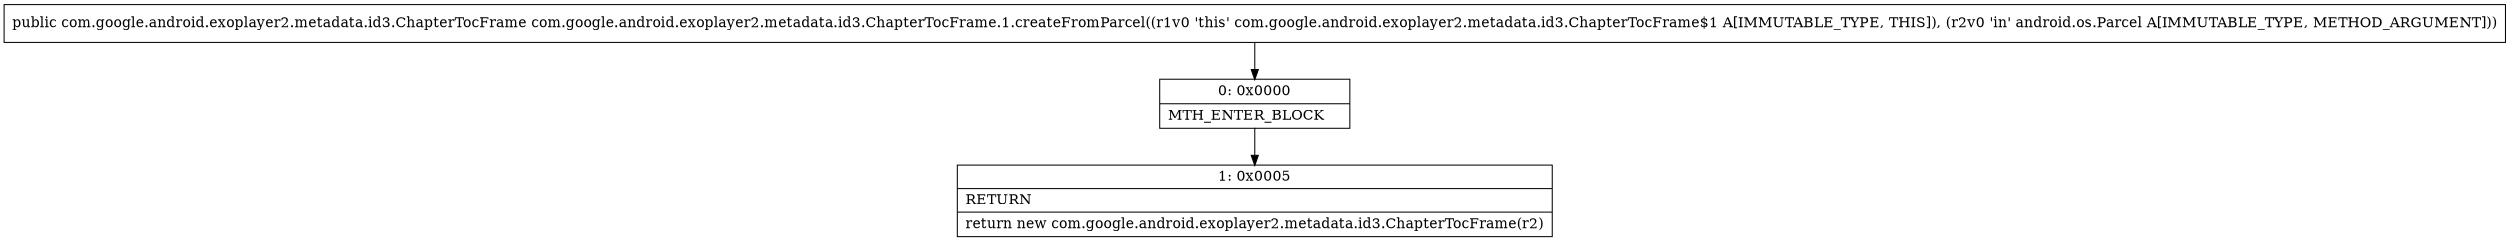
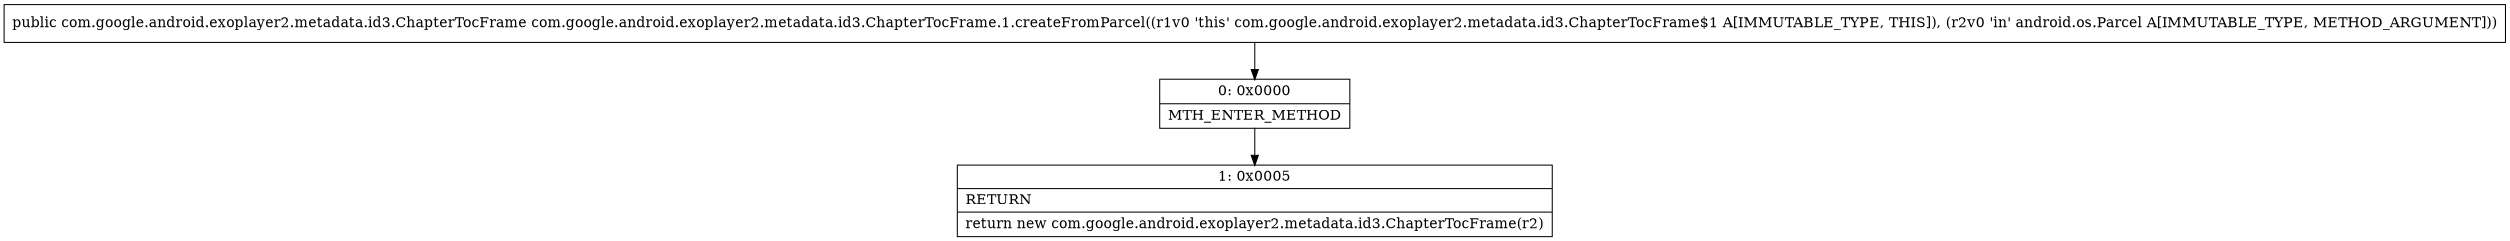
node "0: 0x0000": text "MTH_ENTER_BLOCK" -> "MTH_ENTER_METHOD"
